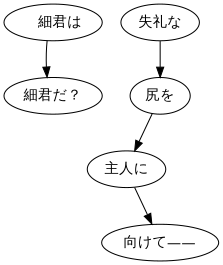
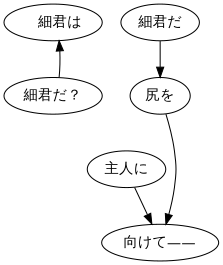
node "失礼な": label "失礼な" -> "細君だ"
edge "細君は" -> "細君だ？": reversed
edge "尻を" -> "主人に": now "尻を" -> "向けて——"
